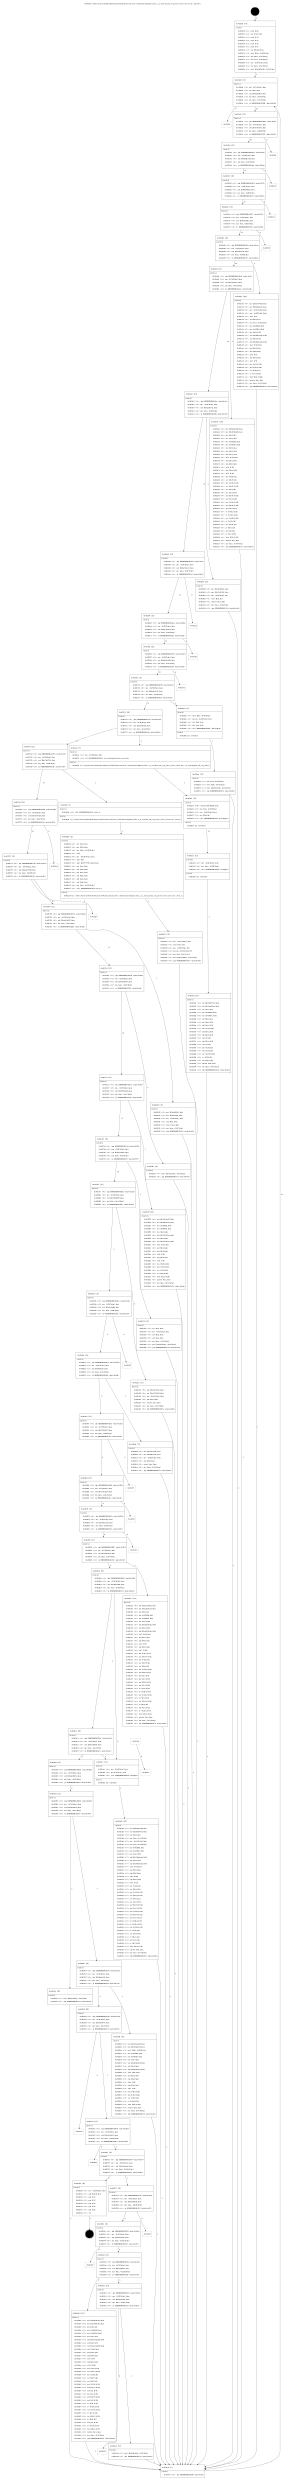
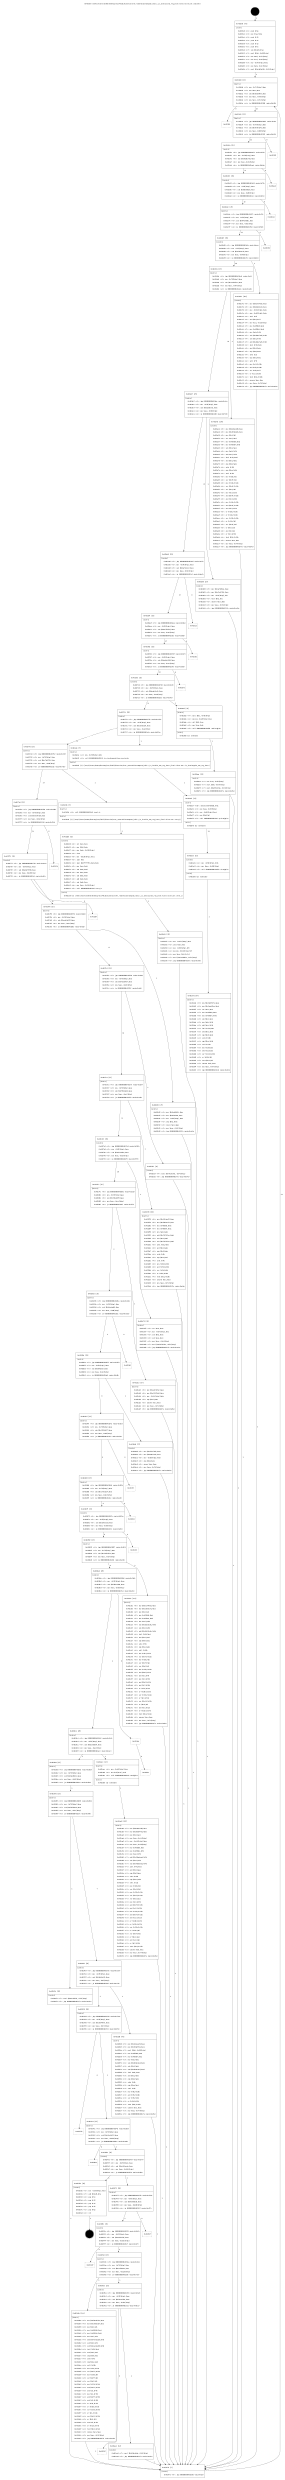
edge "0x4018ab [25]" -> "0x401acc [13]": now "0x4018ab [25]" -> "0x401fe4"
